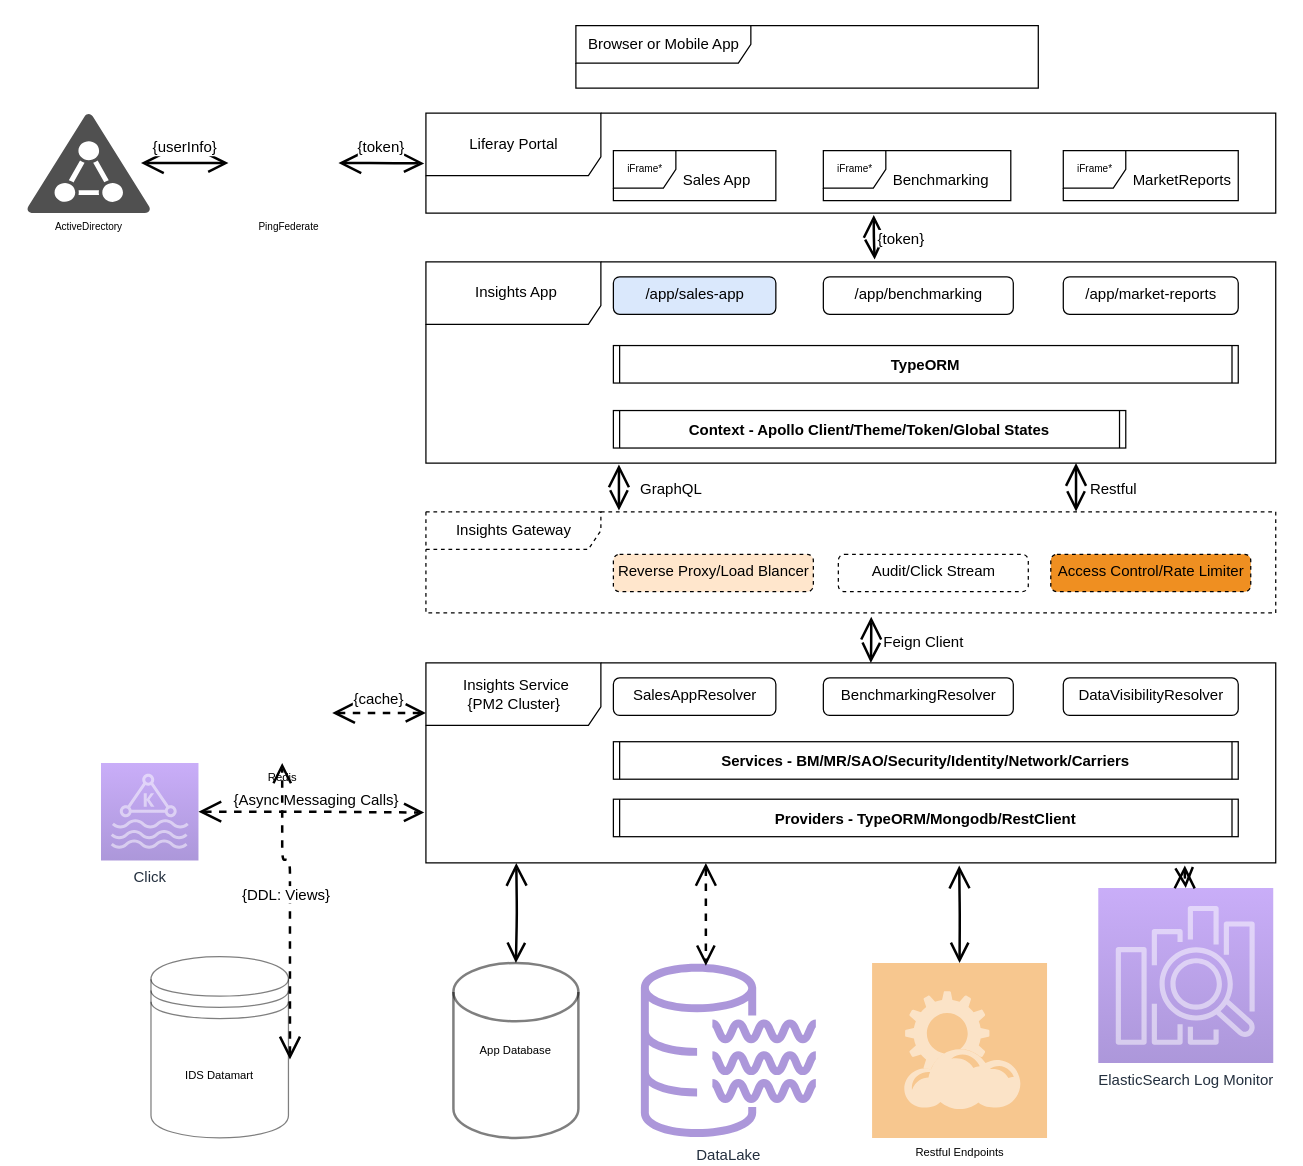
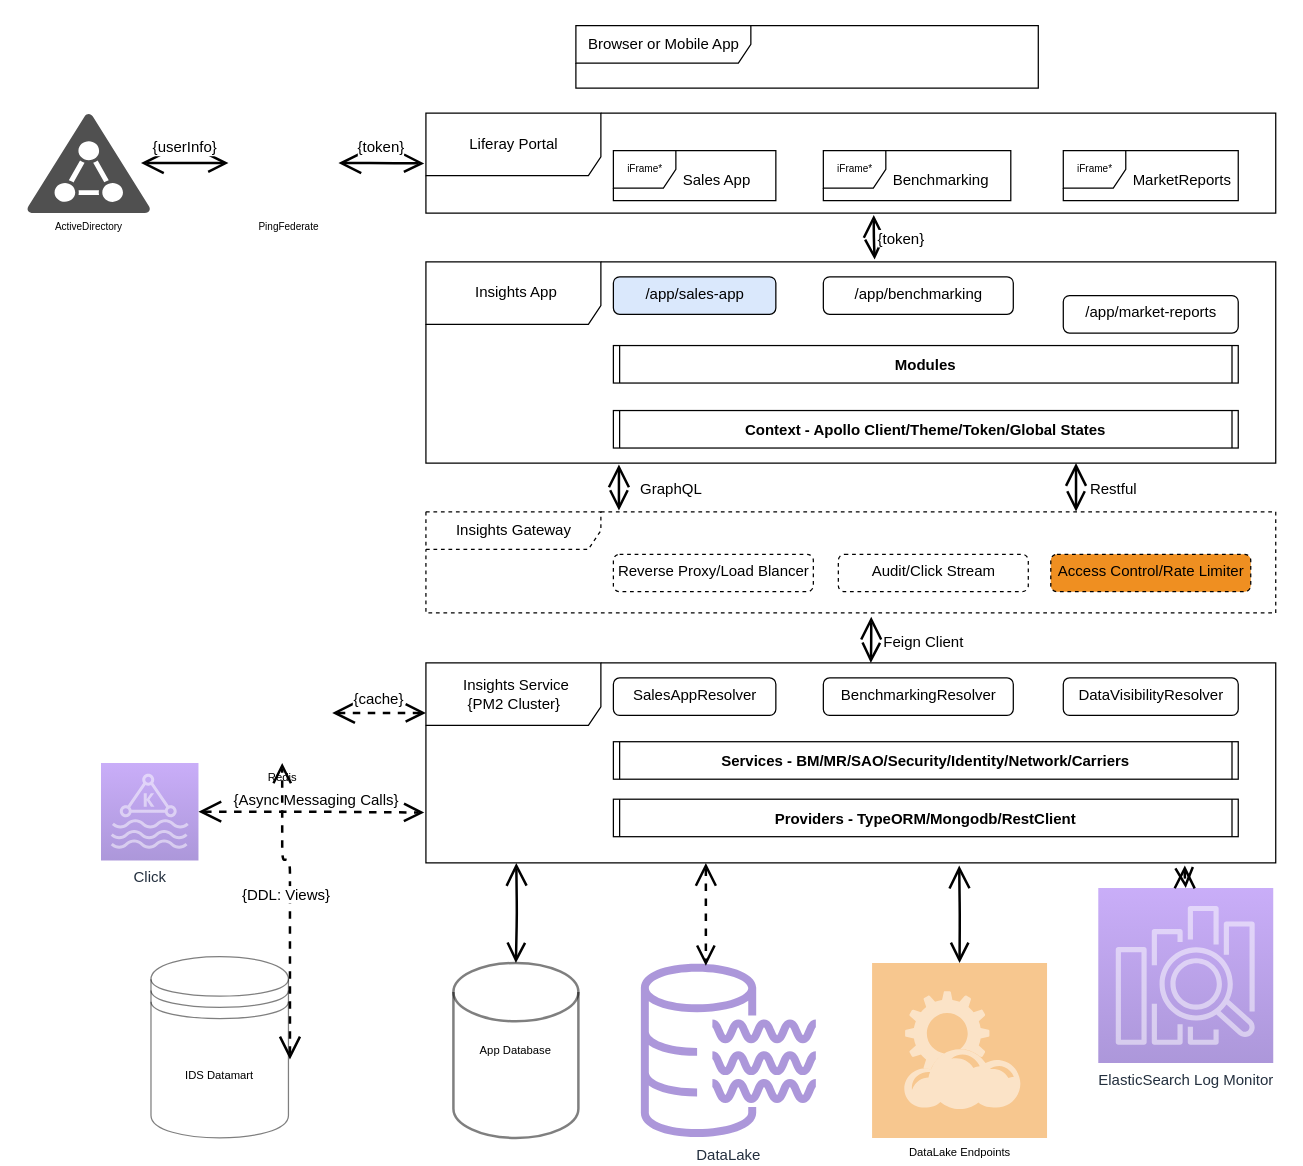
node "/app/market-reports": moved (1151, 296) -> (1151, 314)
node "TypeORM": label "TypeORM" -> "Modules"
node "Context - Apollo Client/Theme/Token/Global States": size 513x38 -> 625x38
node "Reverse Proxy/Load Blancer": fillcolor #ffe6cc -> #ffffff
node "Restful Endpoints": label "Restful Endpoints" -> "DataLake Endpoints"
